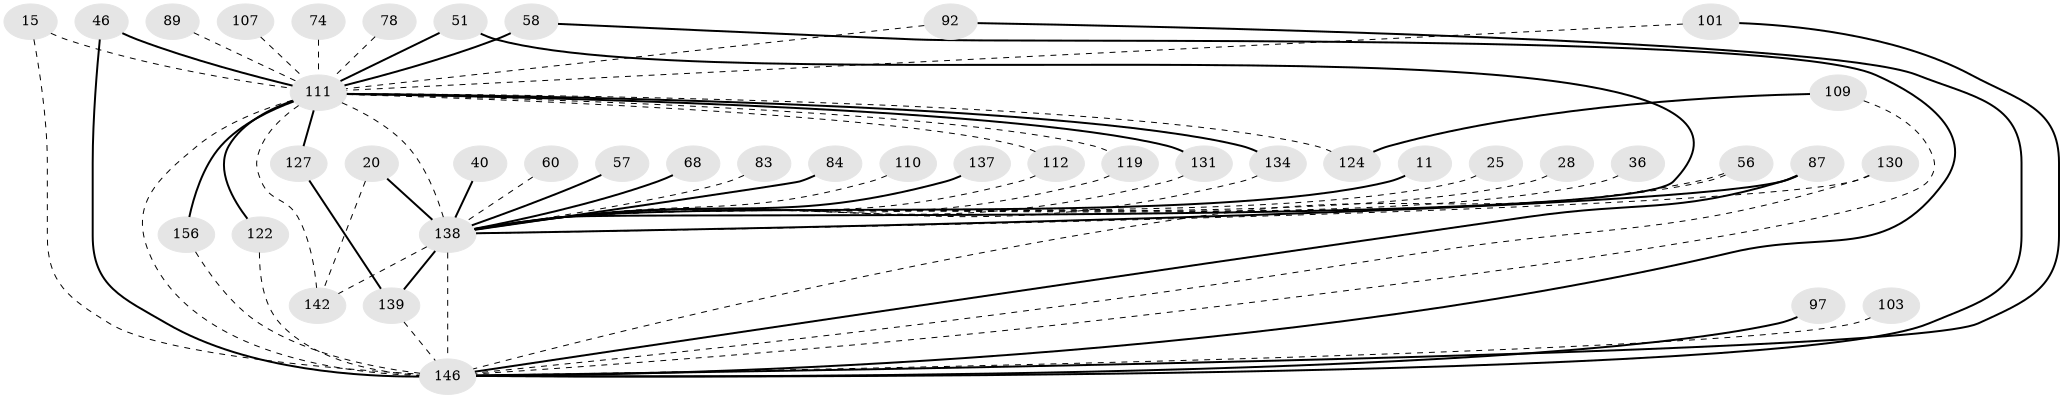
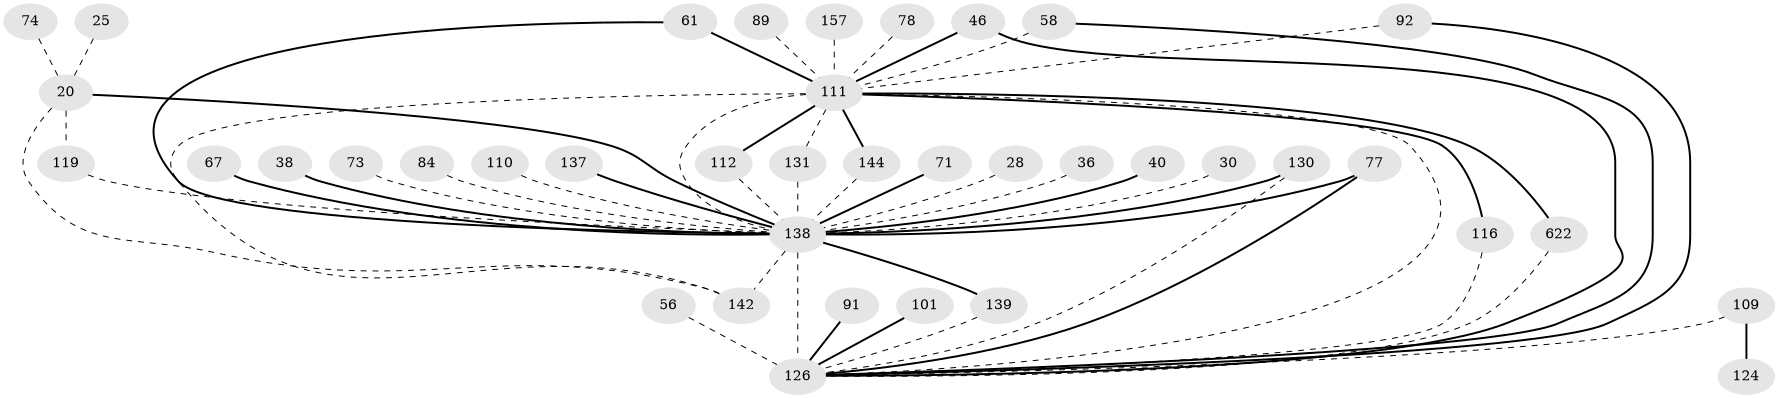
node "15": removed
node "107": label "107" -> "157"
node "51": label "51" -> "61"
edge "74" -- "111": now "74" -- "20"
edge "101" -- "111": removed
edge "58" -- "111": style bold -> dashed
edge "111" -- "131": style bold -> dashed
edge "111" -- "119": now "20" -- "119"
edge "111" -- "124": removed
edge "111" -- "112": style dashed -> bold
node "127": removed
node "60": label "60" -> "30"
node "57": label "57" -> "67"
node "68": label "68" -> "38"
node "83": label "83" -> "73"
node "134": label "134" -> "144"
node "11": label "11" -> "71"
node "87": label "87" -> "77"
edge "84" -- "138": style bold -> dashed
edge "25" -- "138": now "25" -- "20"
edge "56" -- "138": removed
edge "130" -- "138": style dashed -> bold
node "156": label "156" -> "116"
node "122": label "122" -> "622"
node "97": label "97" -> "91"
node "103": removed
node "146": label "146" -> "126"
